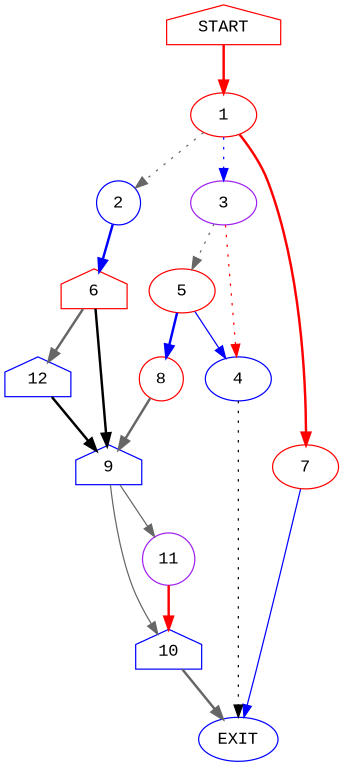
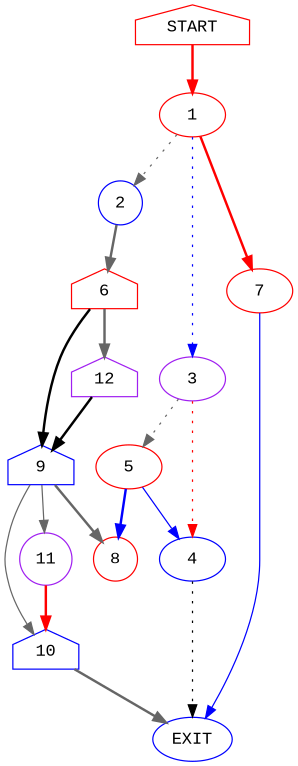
edge "2" -> "6": color blue -> gray40
node "12": color blue -> purple
edge "8" -> "9": reversed
